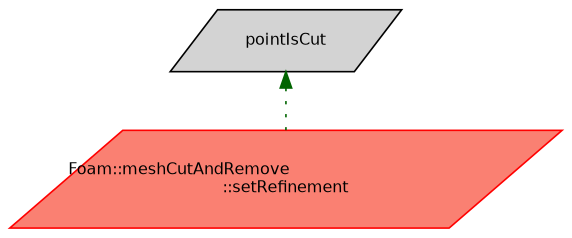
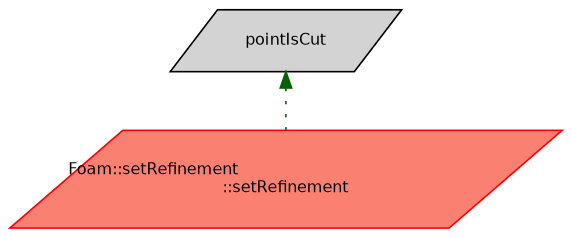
node "Foam::meshCutAndRemove ::setRefinement": label "Foam::meshCutAndRemove ::setRefinement" -> "Foam::setRefinement ::setRefinement"
